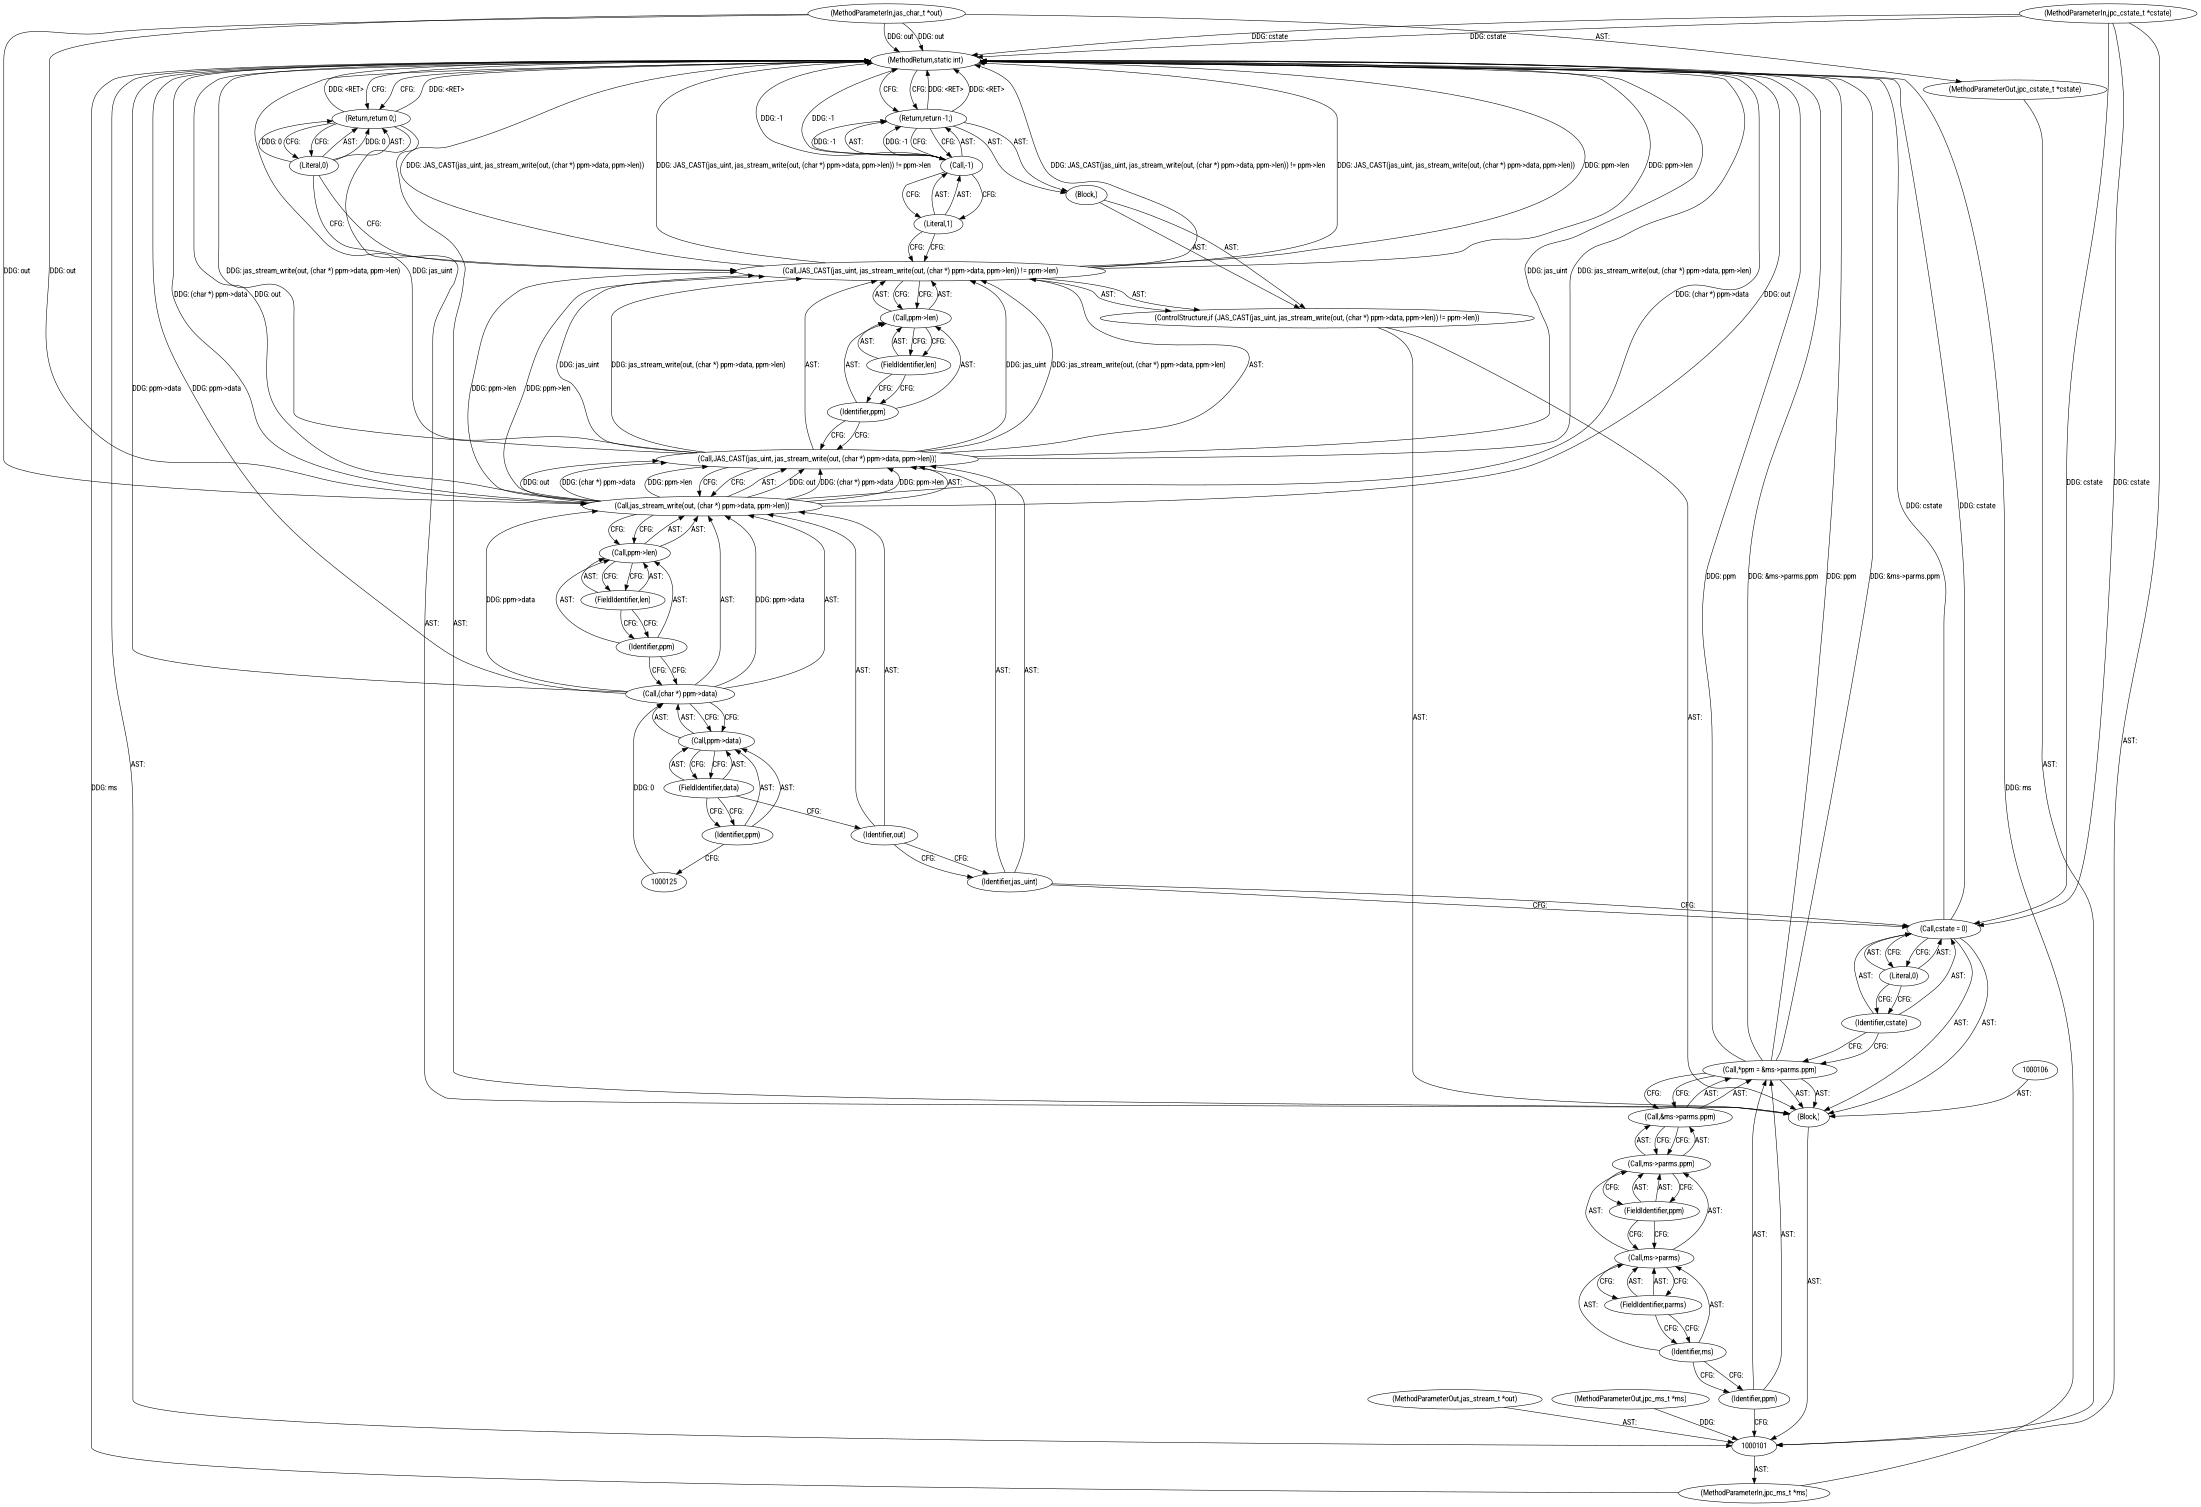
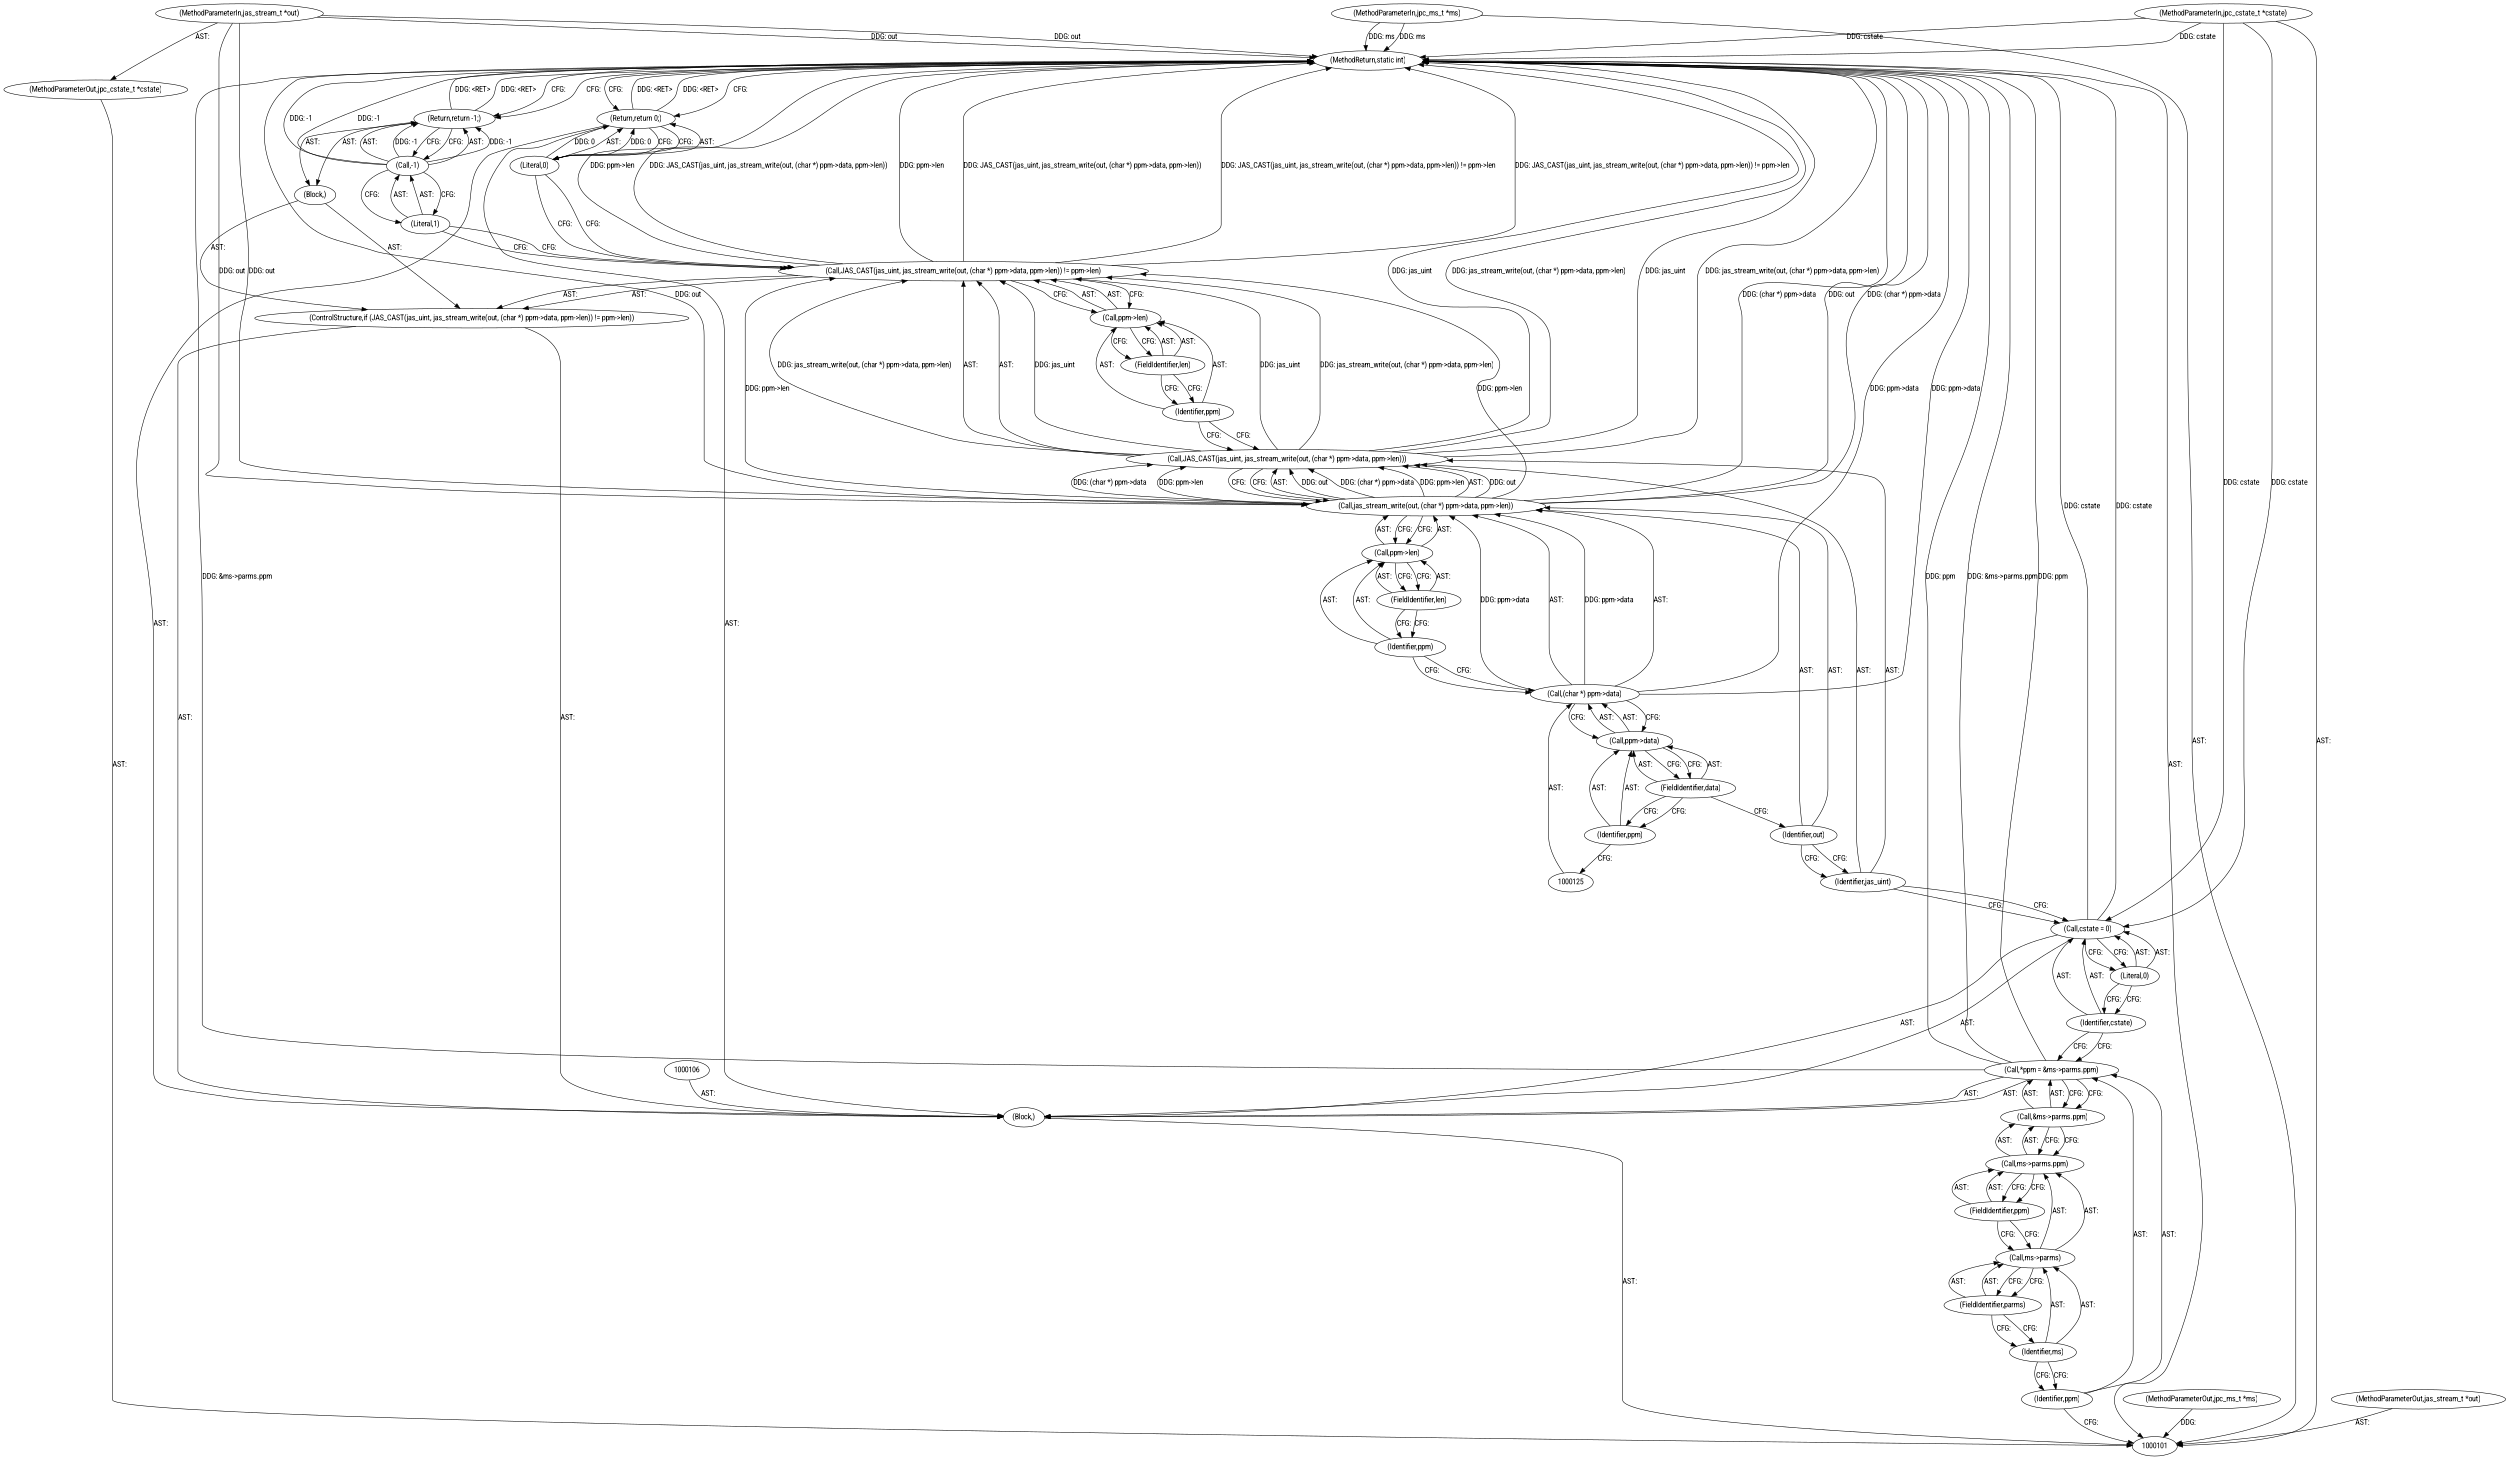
node "(MethodParameterIn,jas_char_t *out)": label "(MethodParameterIn,jas_char_t *out)" -> "(MethodParameterIn,jas_stream_t *out)"
edge "1000125" -> "(Call,(char *) ppm->data)": label "DDG: 0" -> "AST: "
edge "1000101" -> "(MethodParameterIn,jpc_ms_t *ms)": reversed
